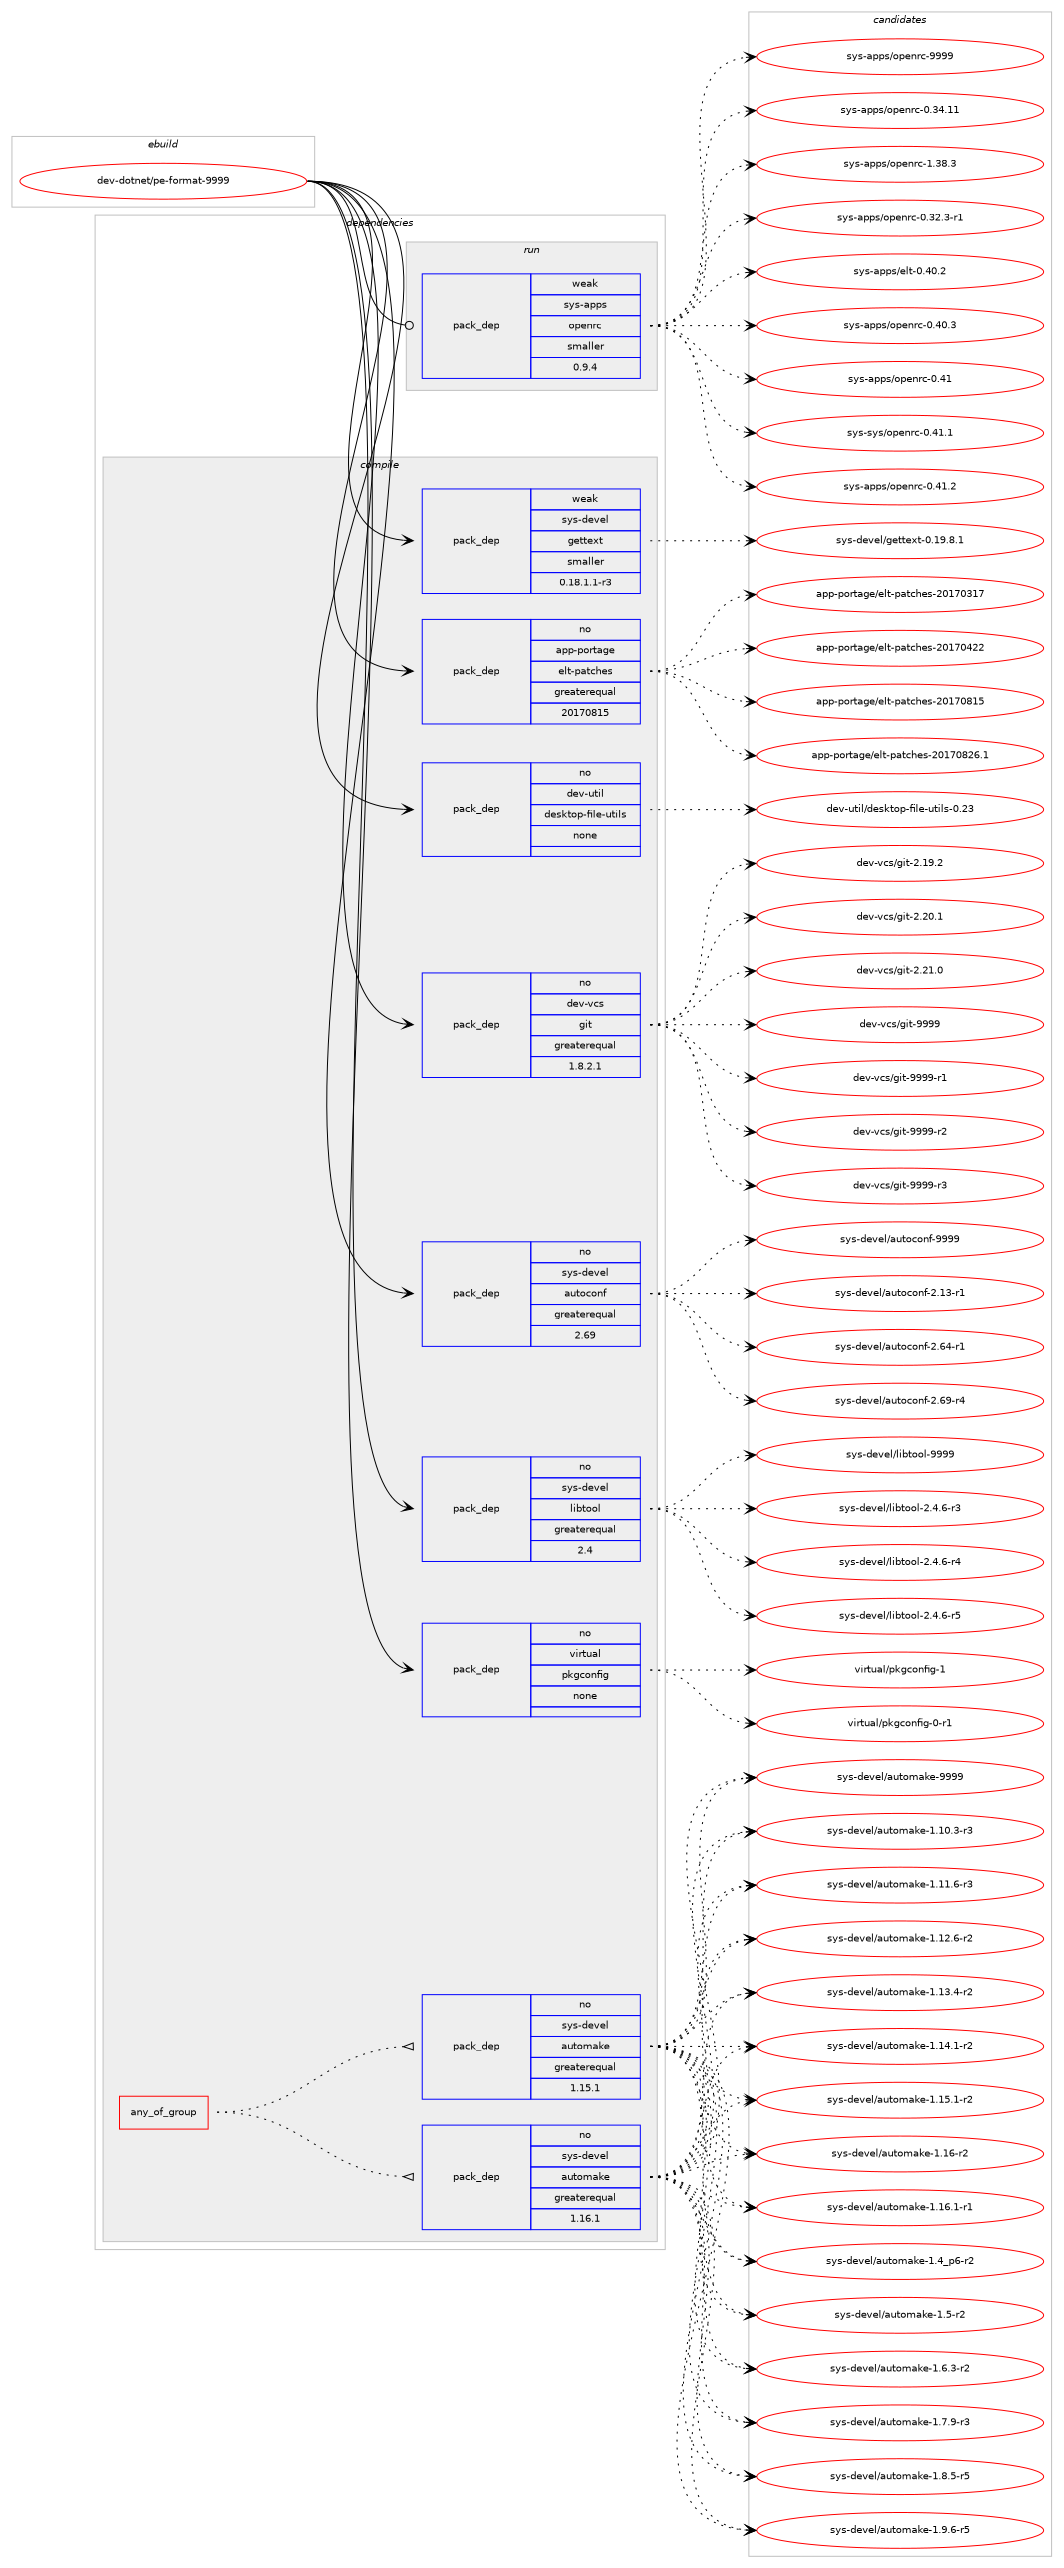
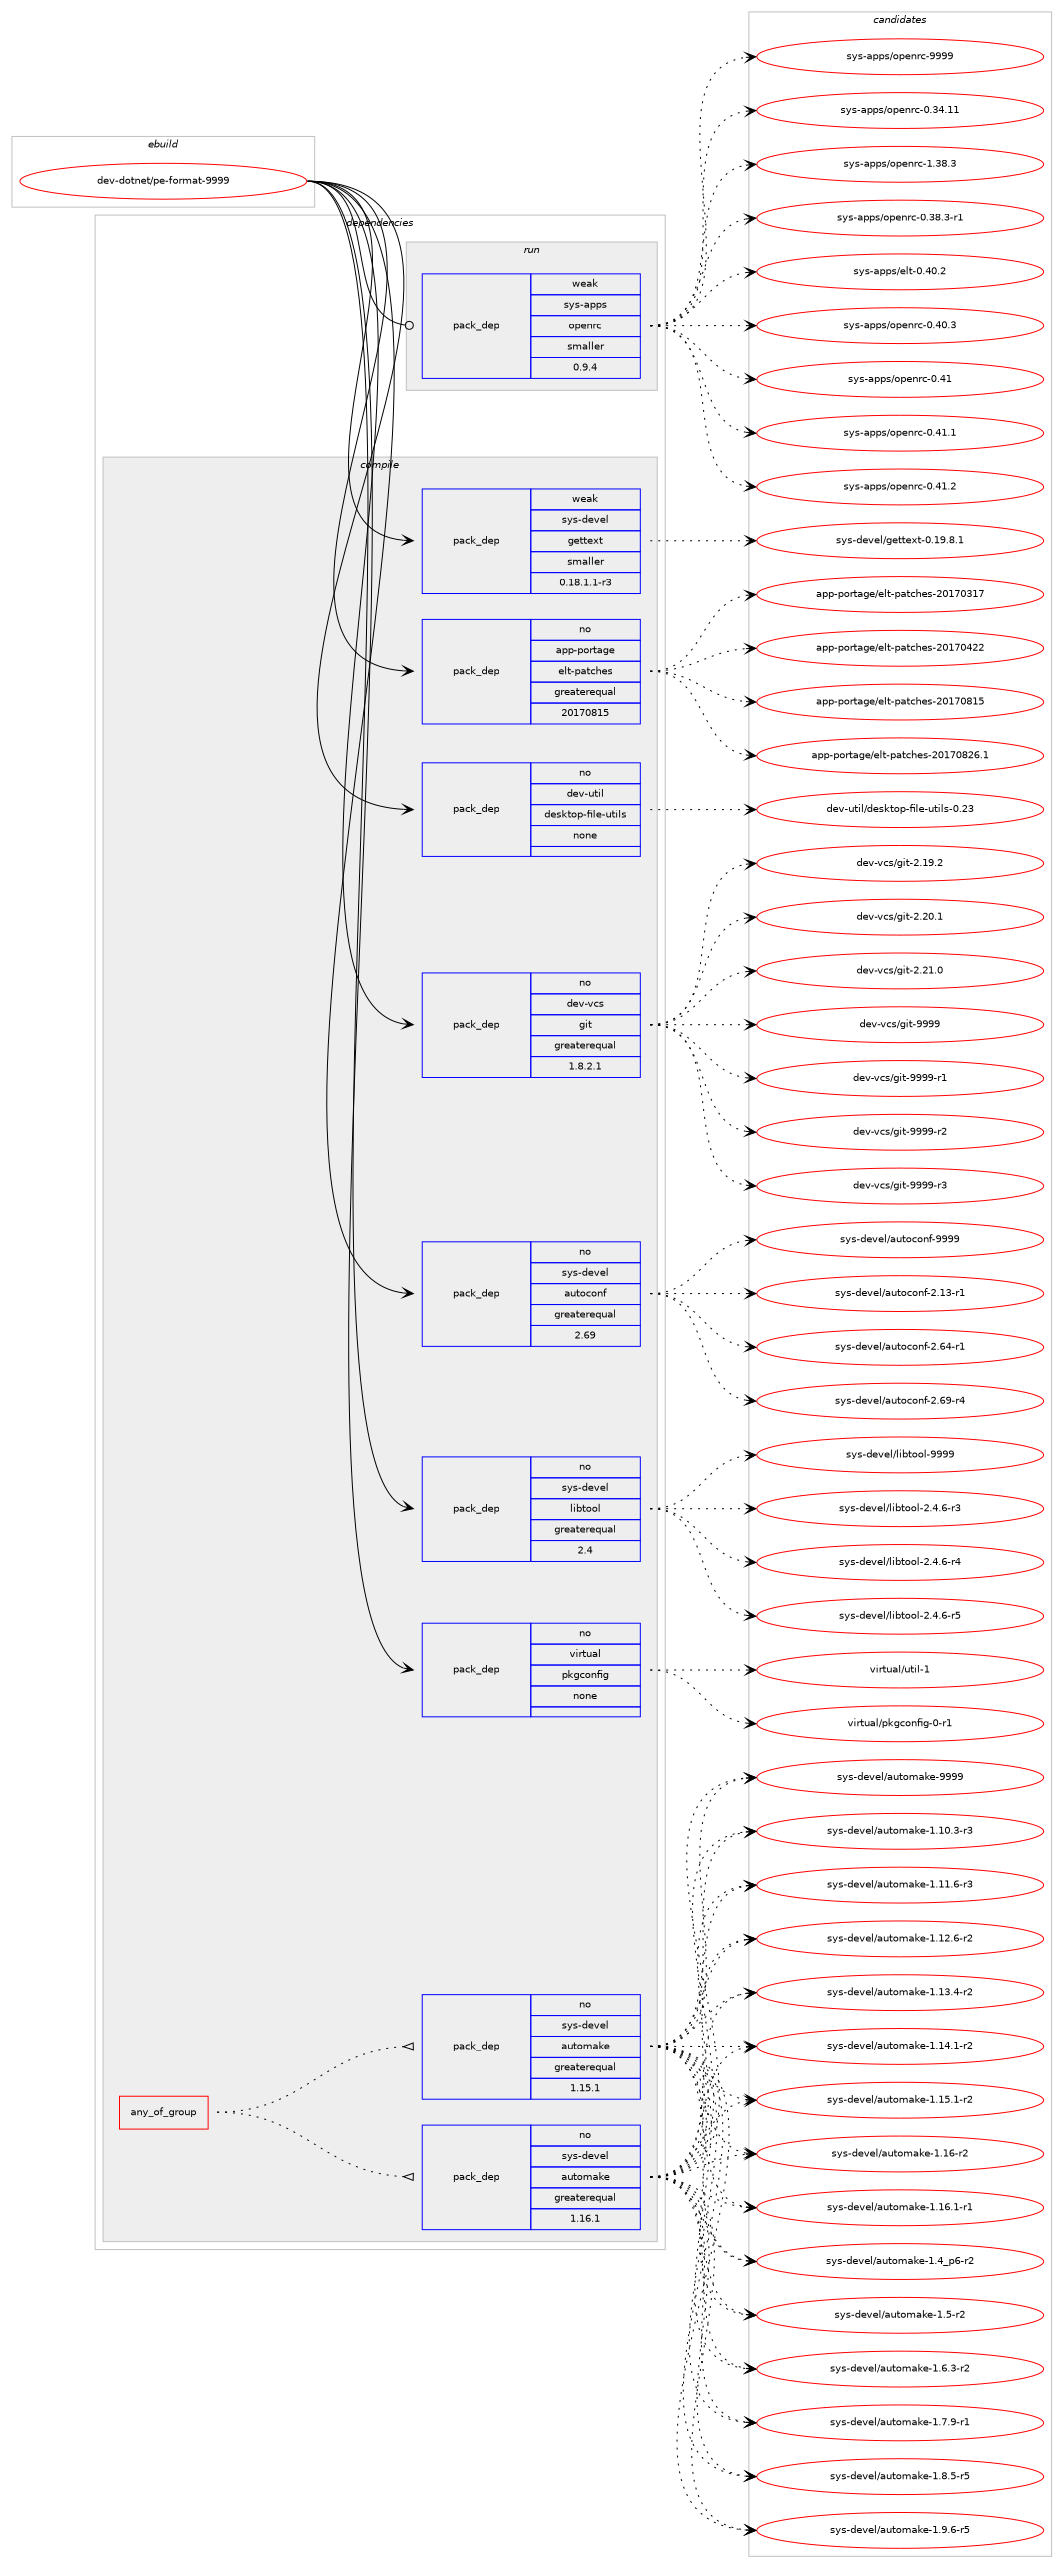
node "sys-apps/openrc-0.32.3-r1": label "sys-apps/openrc-0.32.3-r1" -> "sys-apps/openrc-0.38.3-r1"
node "sys-sys/openrc-0.41.1": label "sys-sys/openrc-0.41.1" -> "sys-apps/openrc-0.41.1"
node "virtual/pkgconfig-1": label "virtual/pkgconfig-1" -> "virtual/util-1"
node "sys-devel/automake-1.7.9-r3": label "sys-devel/automake-1.7.9-r3" -> "sys-devel/automake-1.7.9-r1"
